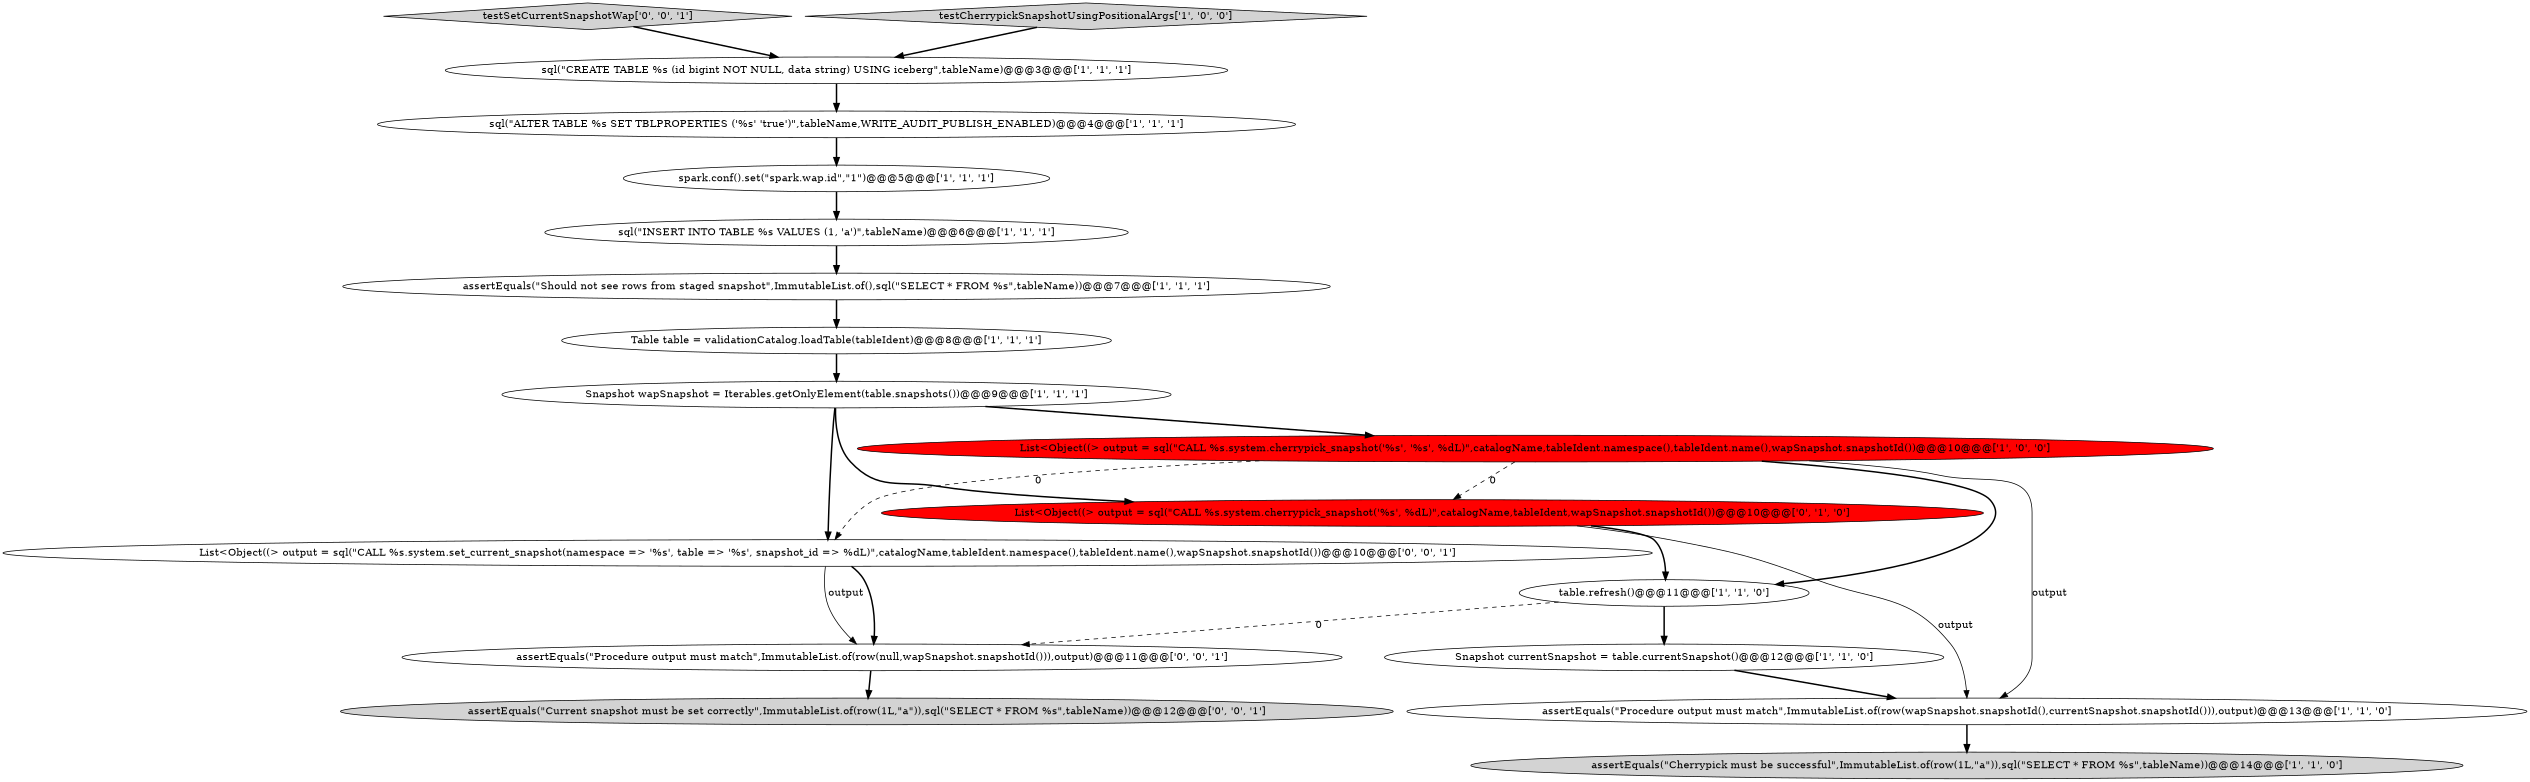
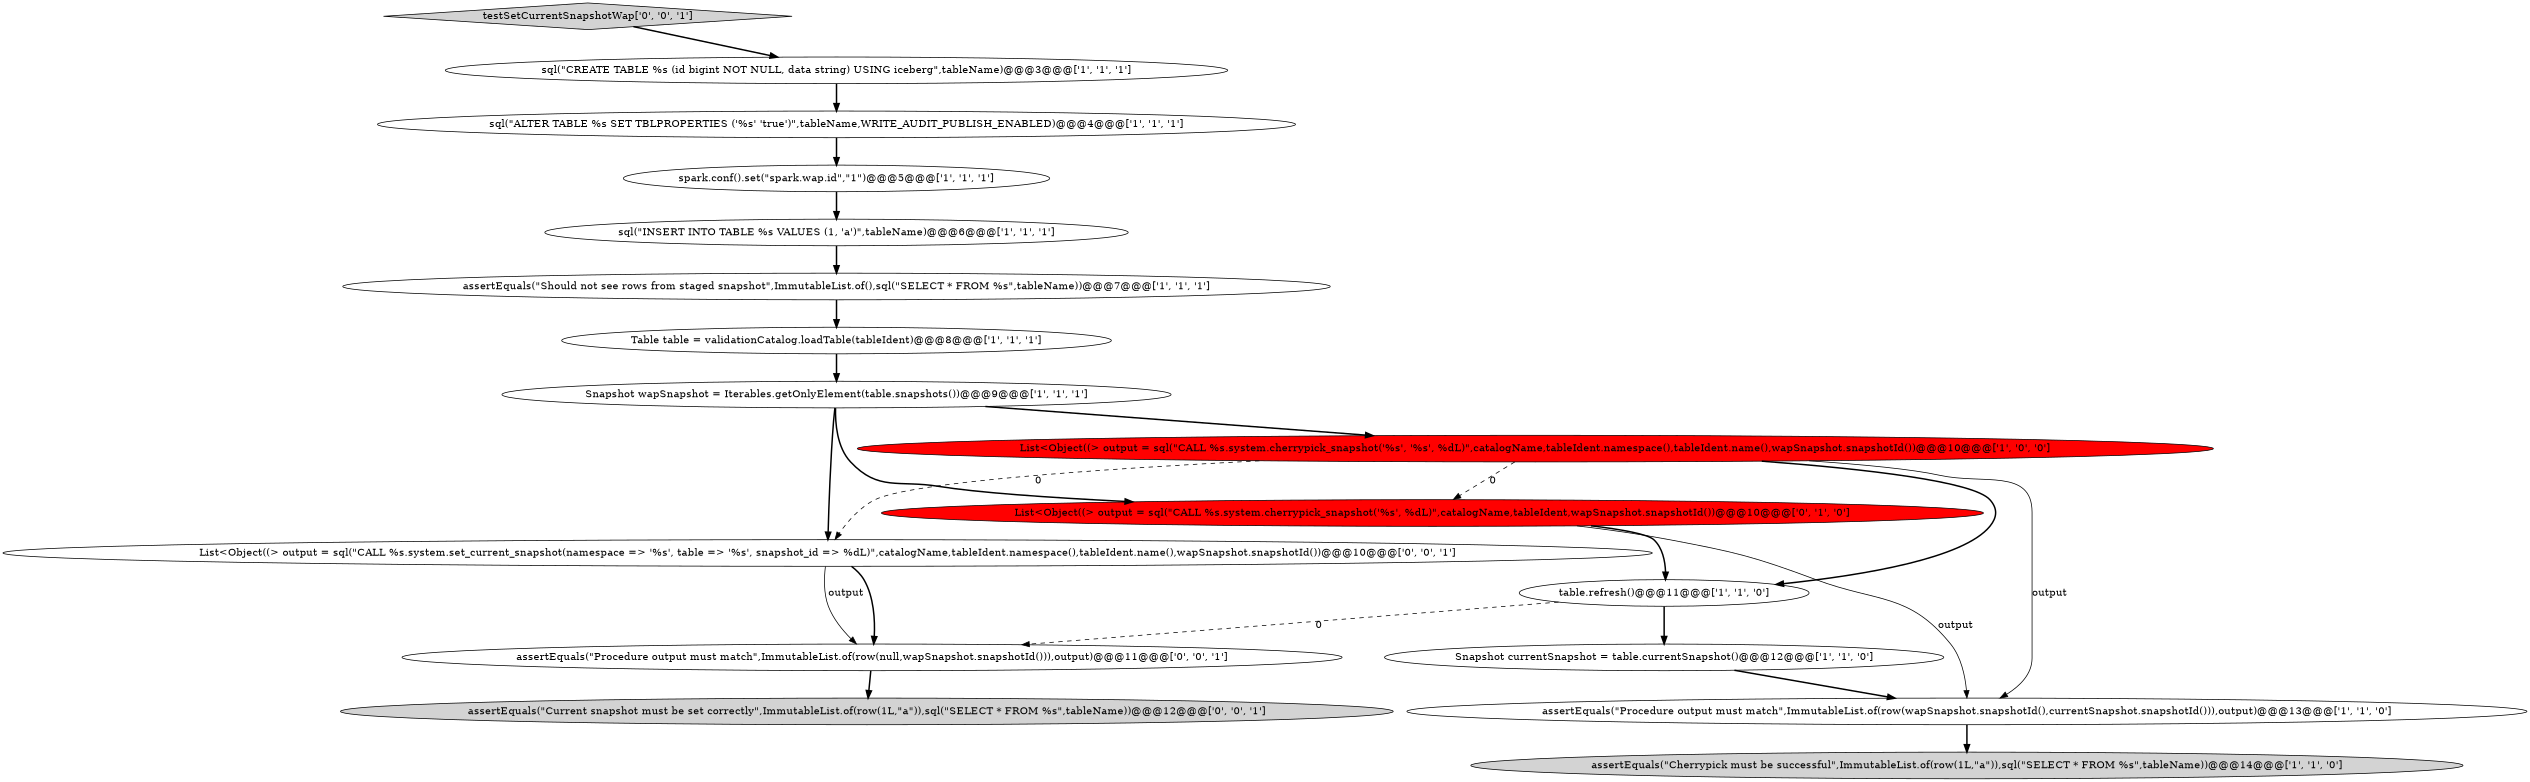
node "testCherrypickSnapshotUsingPositionalArgs['1', '0', '0']": removed
